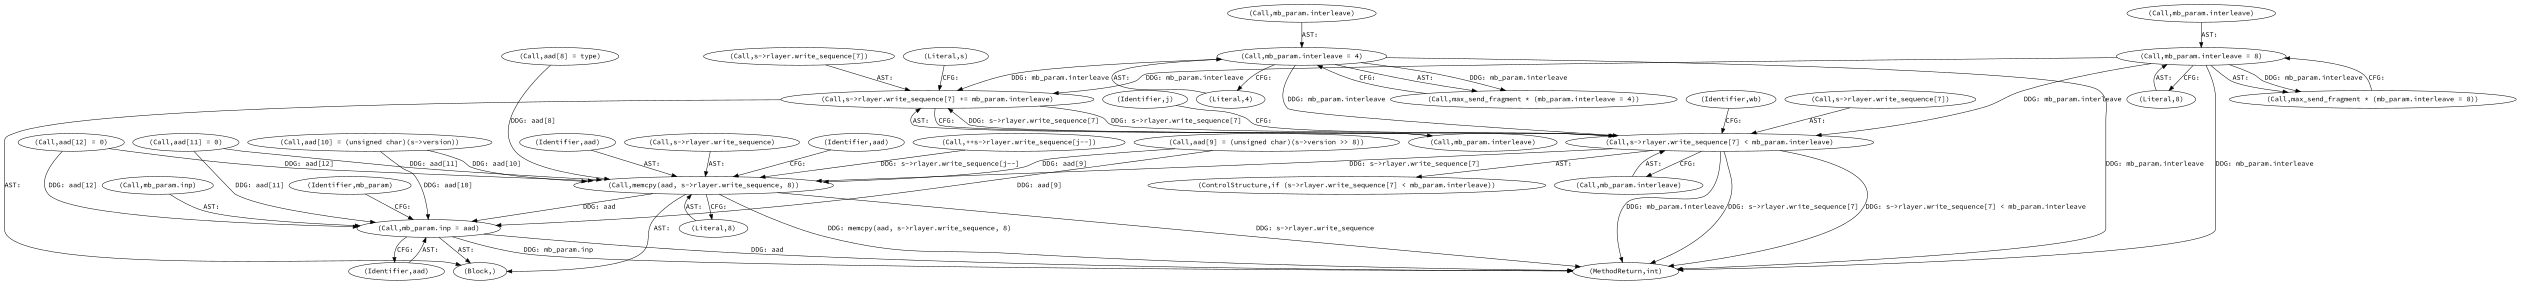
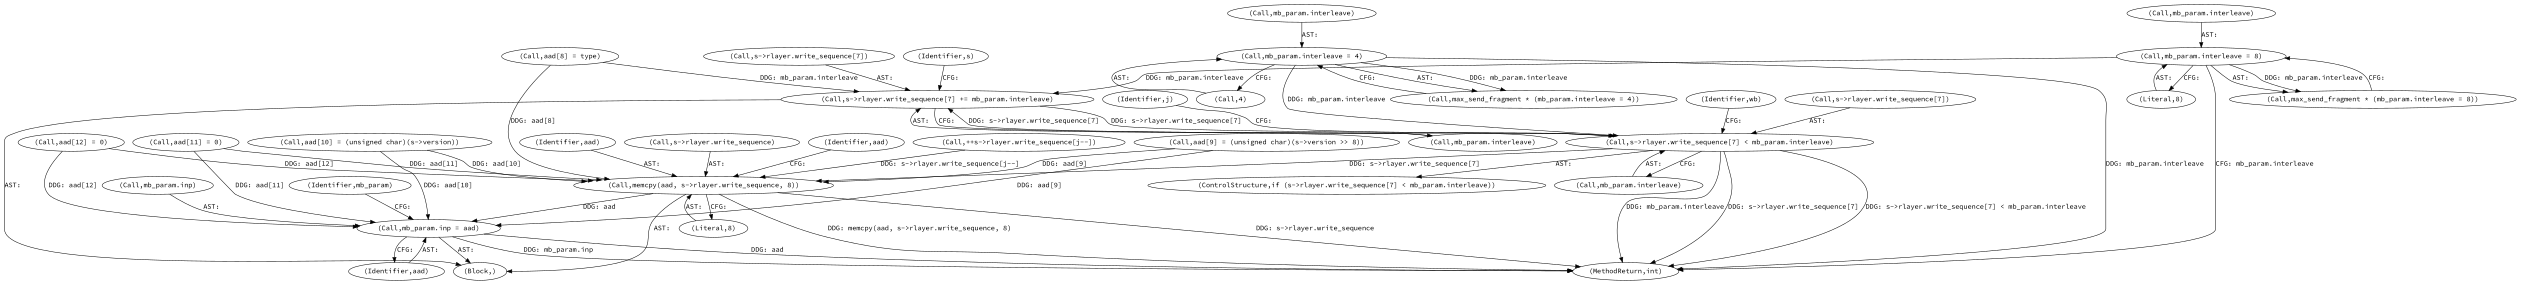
node "(Literal,s)": label "(Literal,s)" -> "(Identifier,s)"
edge "(Call,mb_param.interleave = 4)" -> "(Call,s->rlayer.write_sequence[7] += mb_param.interleave)": now "(Call,aad[8] = type)" -> "(Call,s->rlayer.write_sequence[7] += mb_param.interleave)"
node "(Literal,4)": label "(Literal,4)" -> "(Call,4)"
edge "(Call,mb_param.interleave = 8)" -> "(Call,s->rlayer.write_sequence[7] < mb_param.interleave)": removed, label "DDG: mb_param.interleave"
edge "(Call,mb_param.interleave = 8)" -> "(MethodReturn,int)": label "DDG: mb_param.interleave" -> "CFG: mb_param.interleave"
